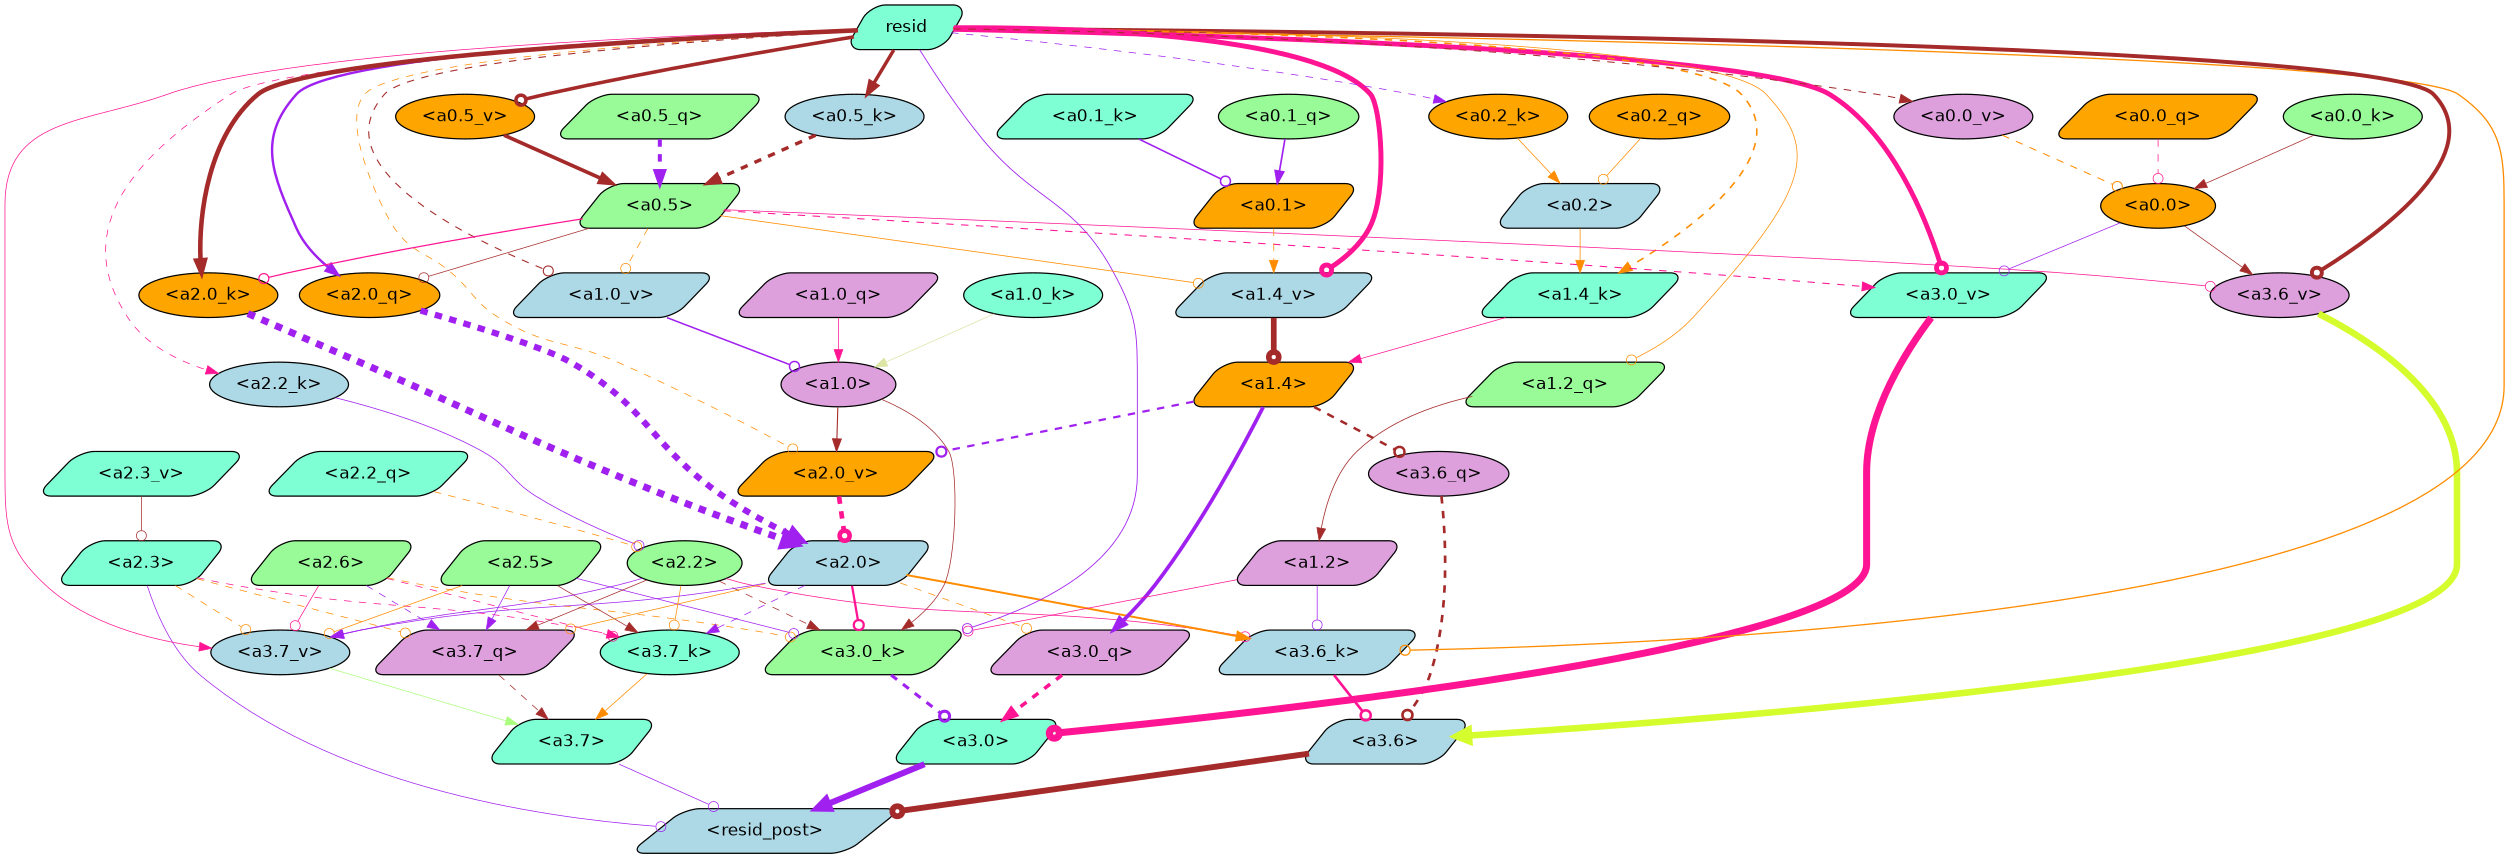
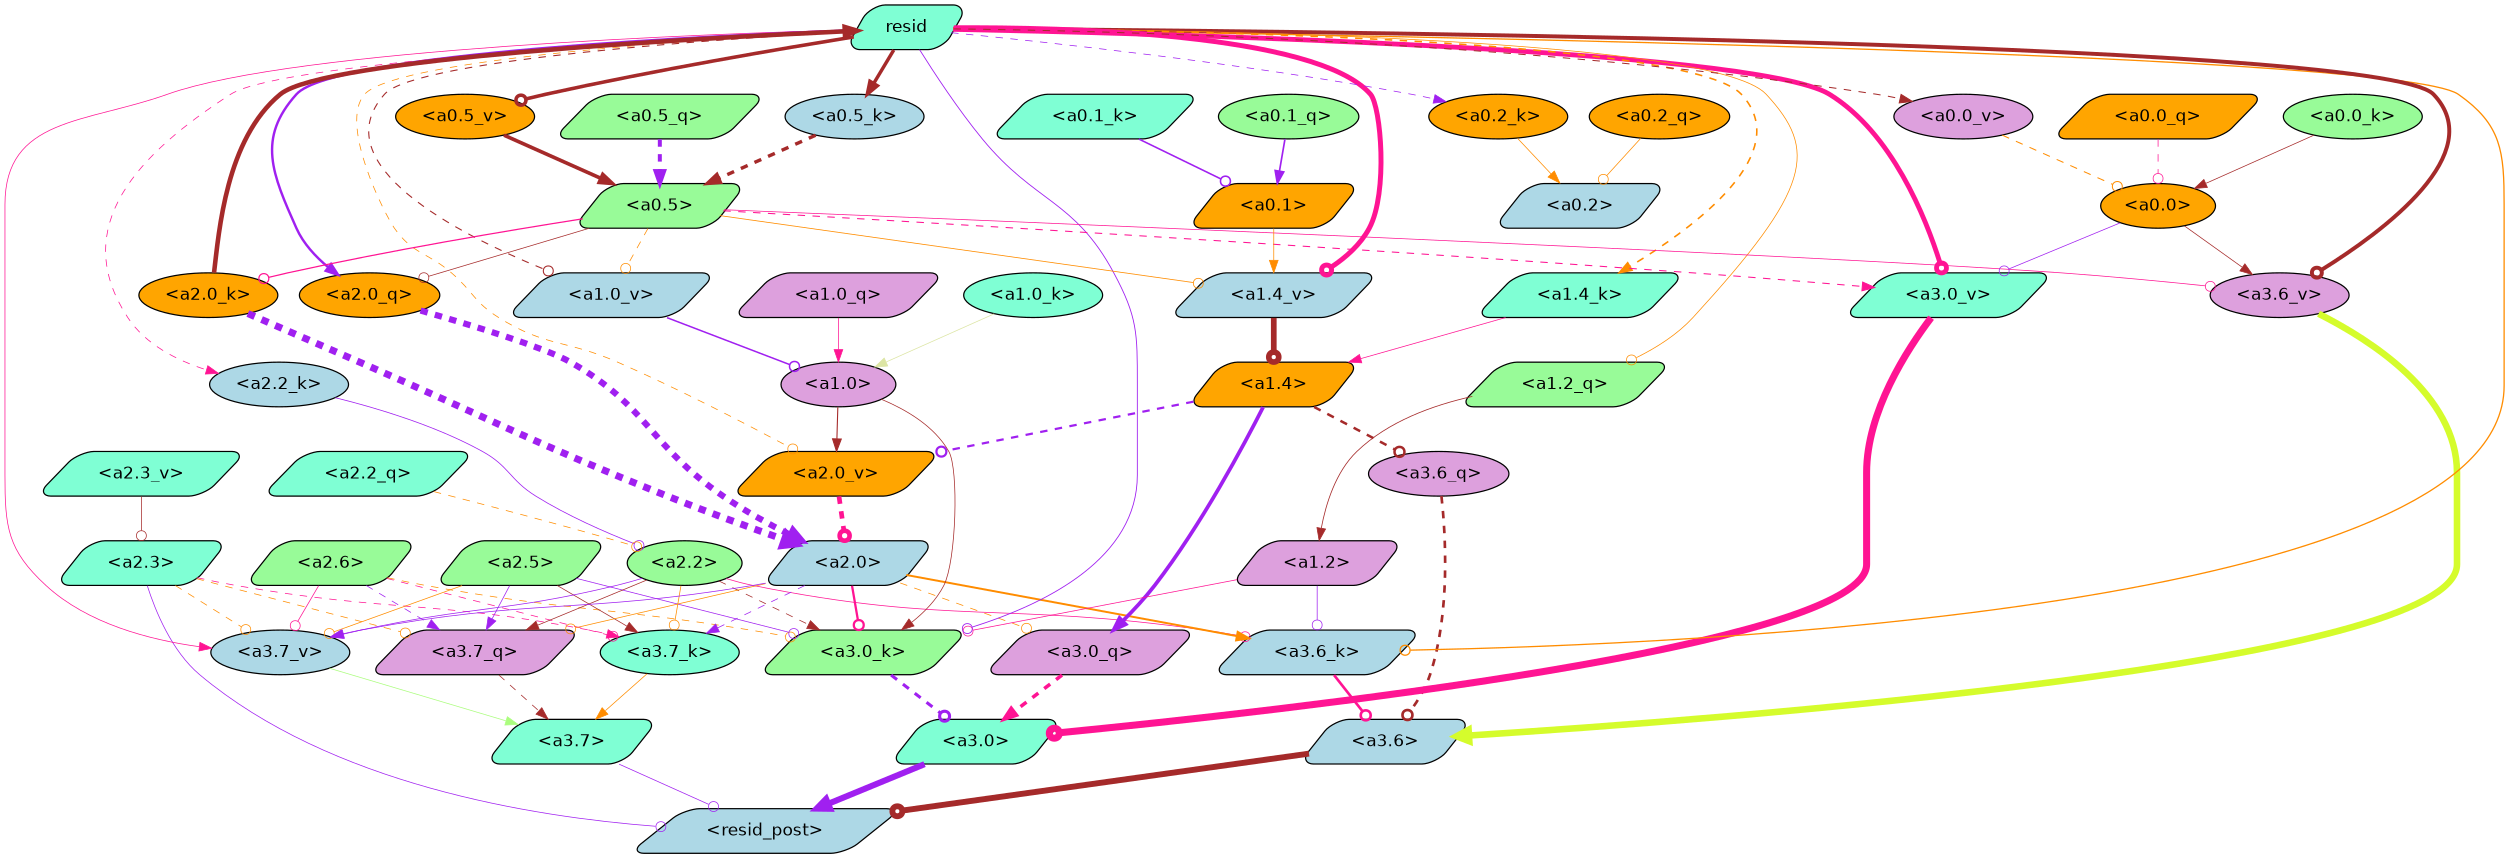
edge "resid" -> "<a2.0_k>": reversed
edge "<a0.2>" -> "<a1.4_k>": removed
edge "<a0.1>" -> "<a1.4_v>": style dashed -> solid
